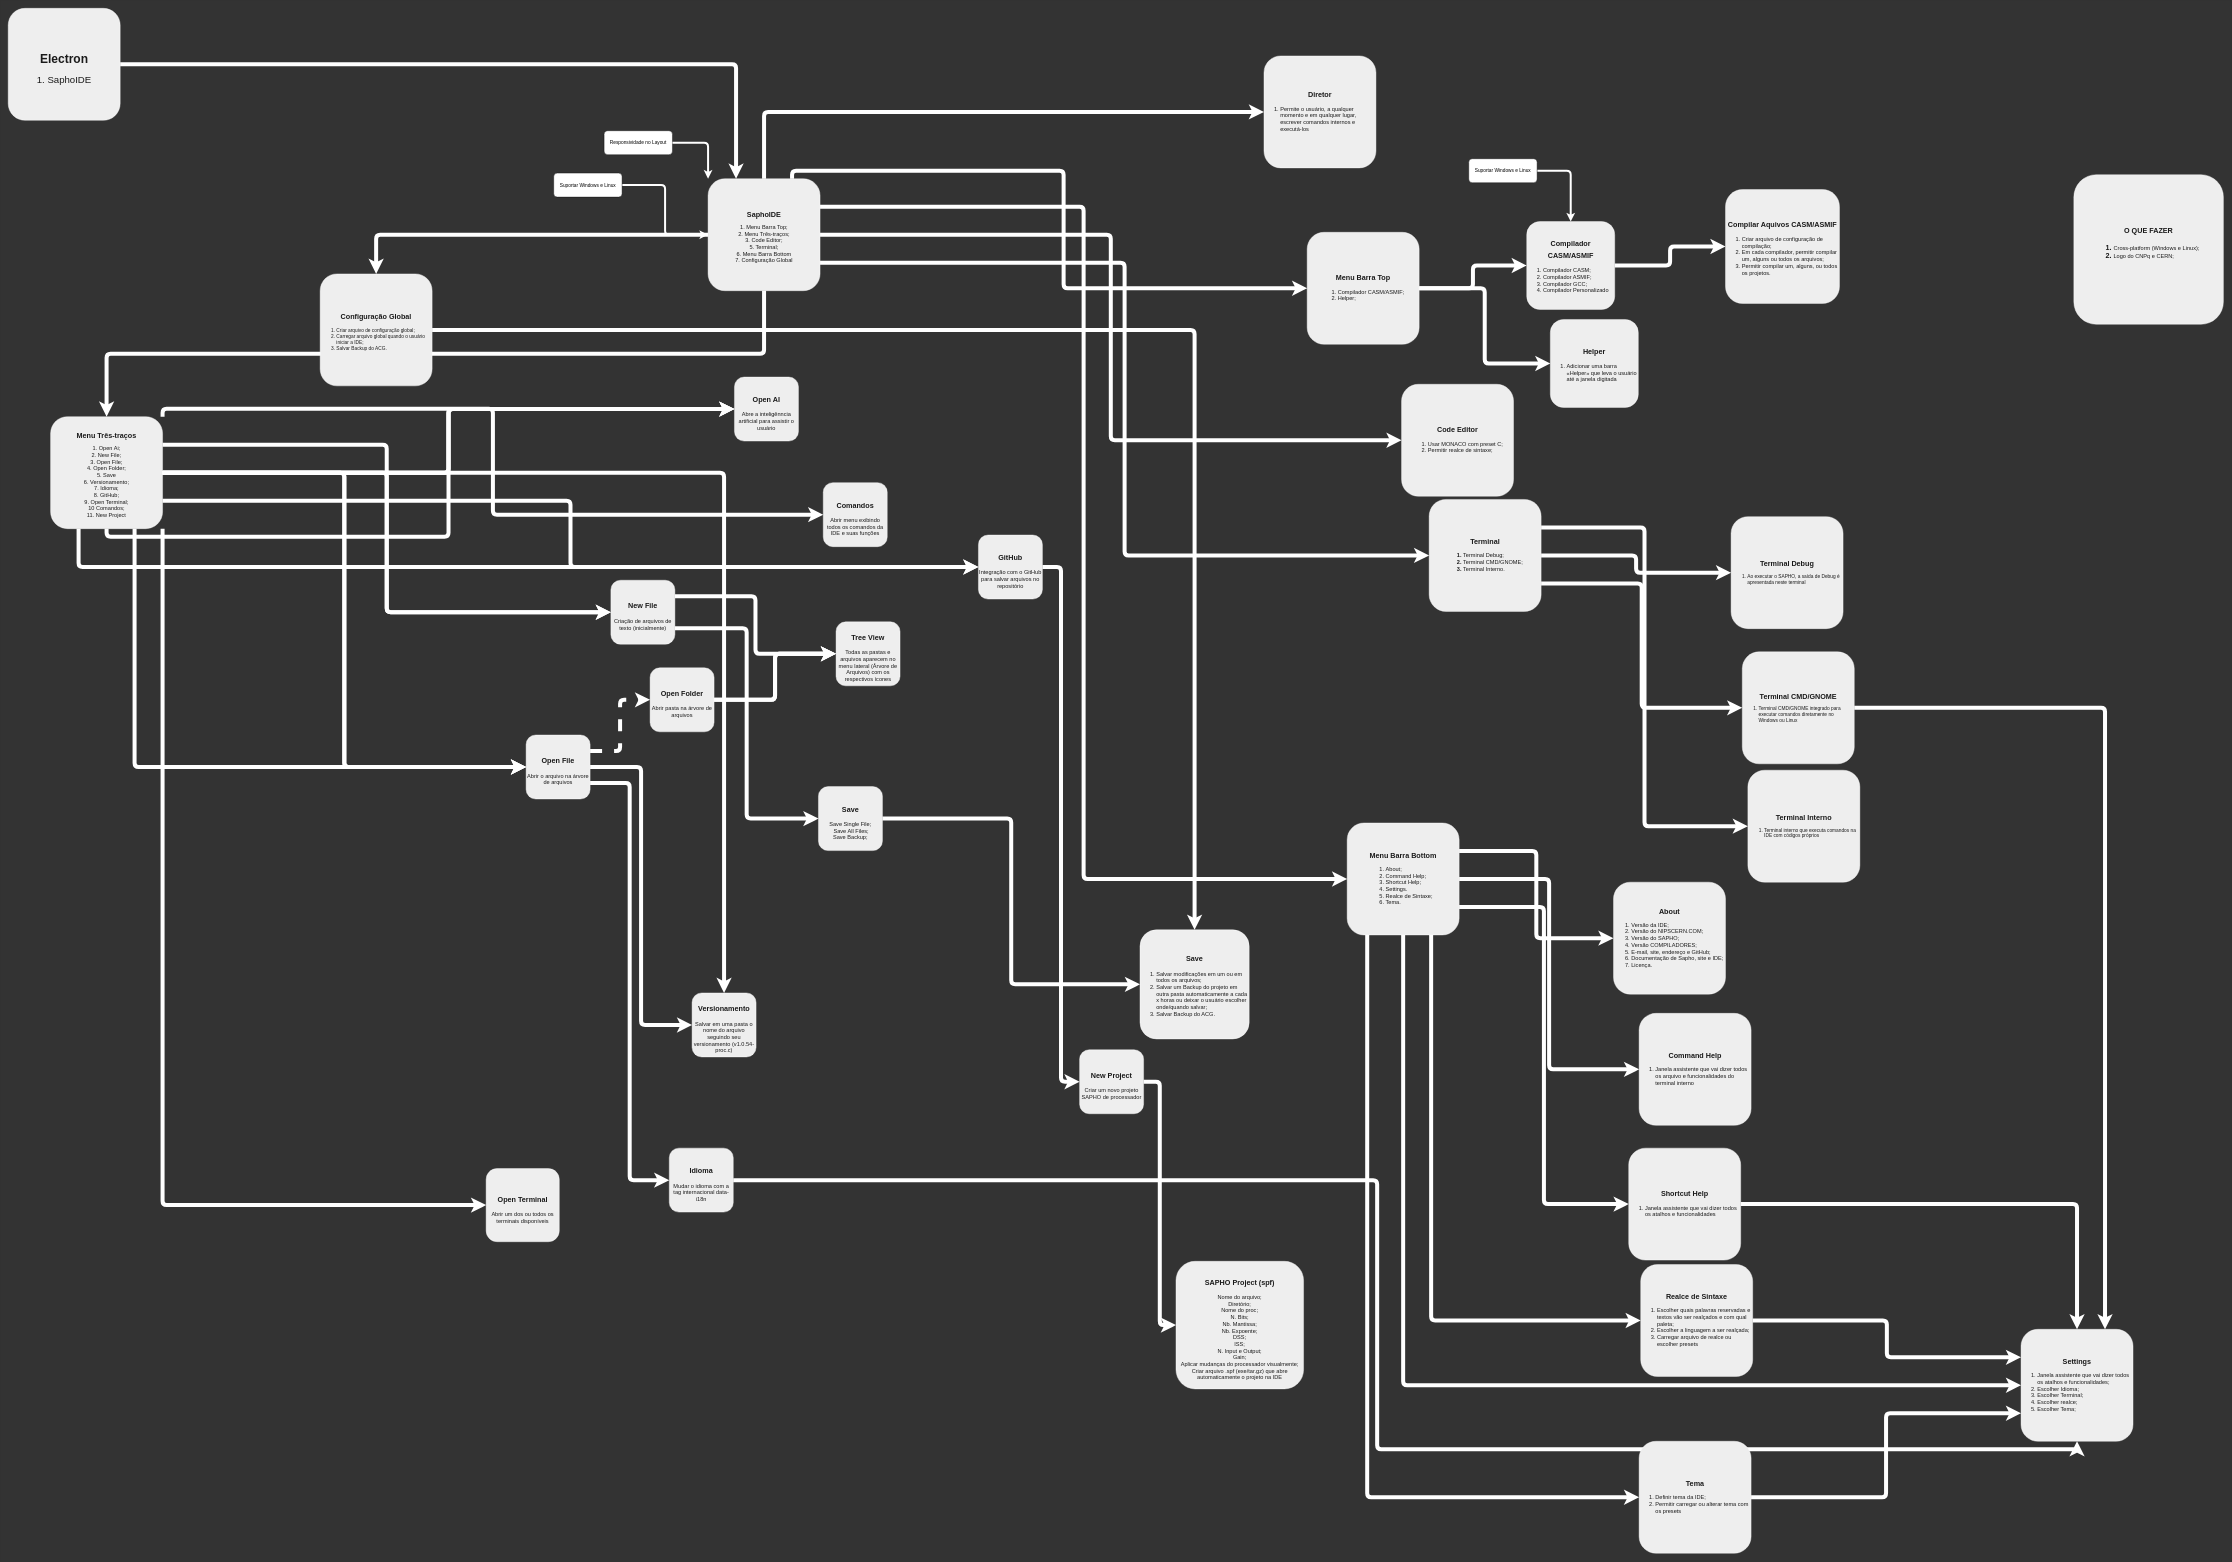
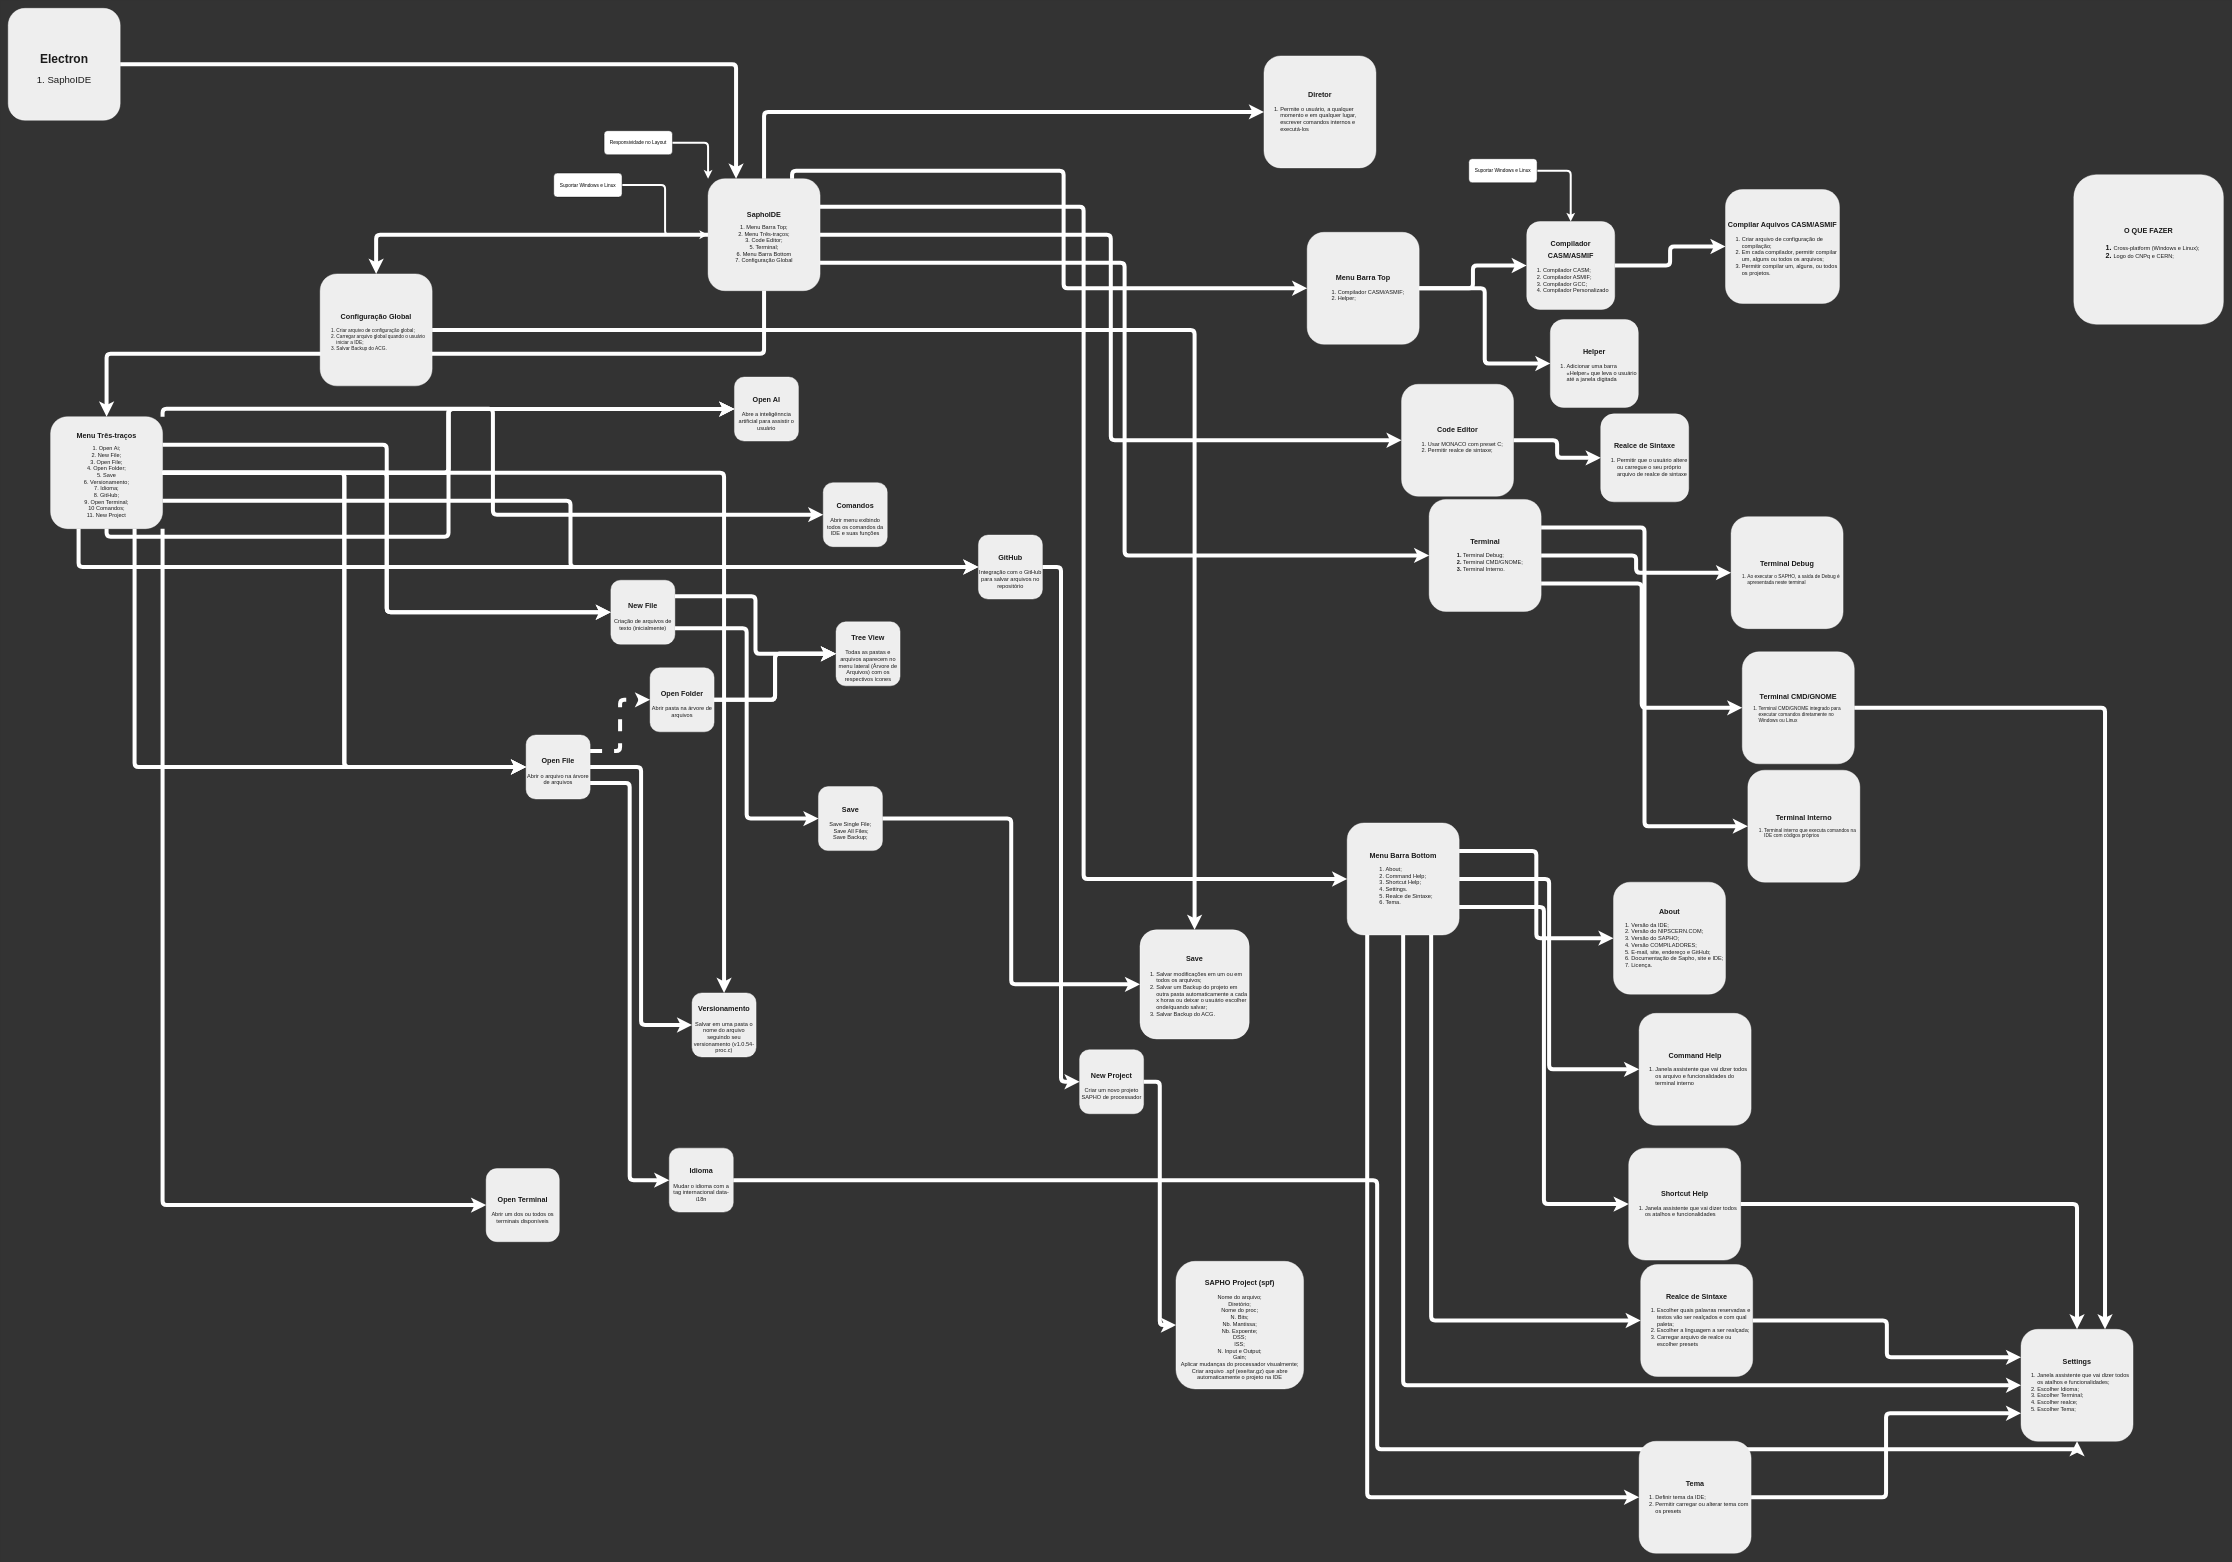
edge "Code Editor Usar MONACO com preset C; Permitir realce de sintaxe;" -> "Realce de Sintaxe Permitir que o usuário altere ou carregue o seu próprio arquivo de realce de sintaxe": added
node "Realce de Sintaxe Permitir que o usuário altere ou carregue o seu próprio arquivo de realce de sintaxe": added
